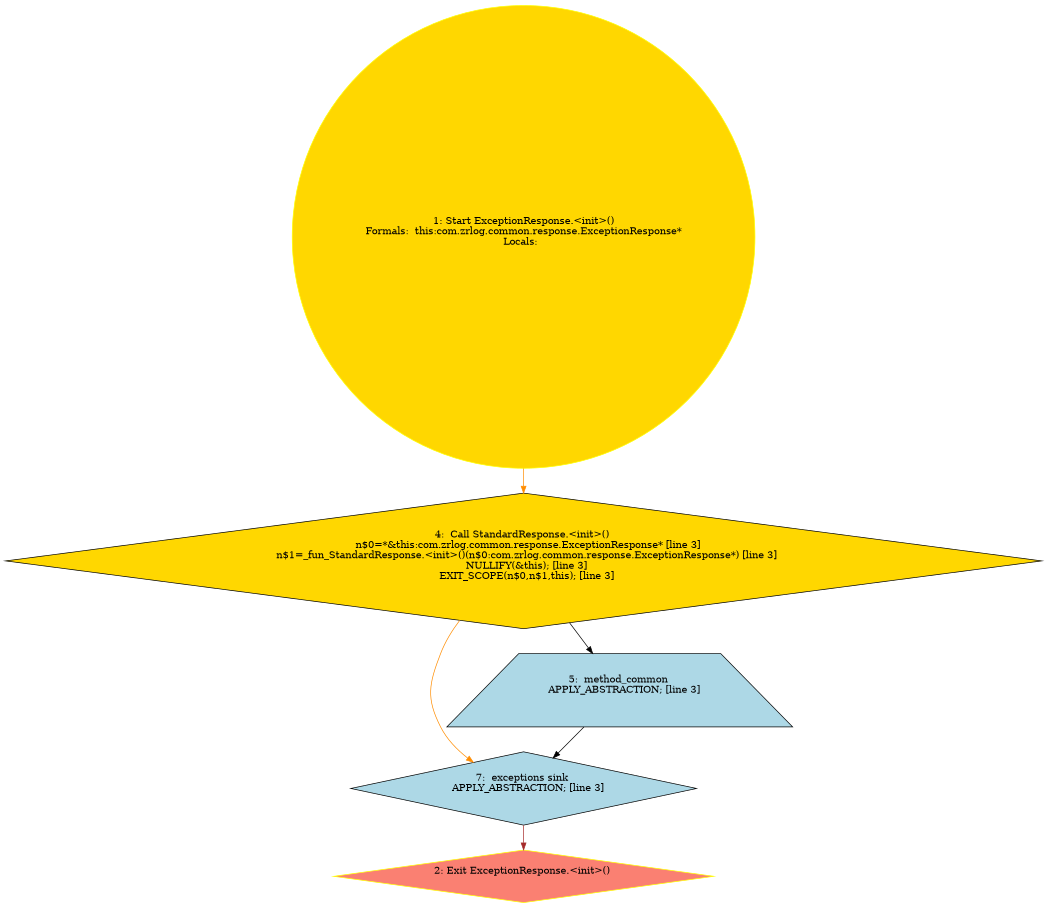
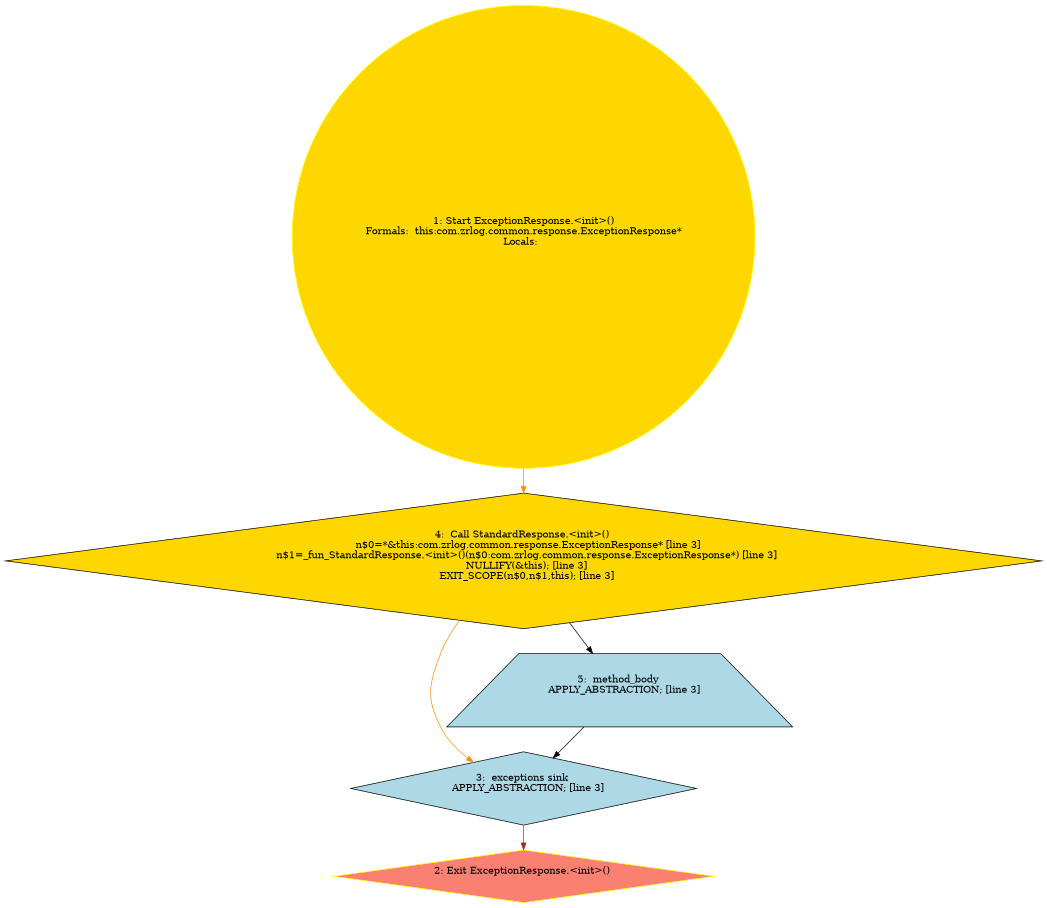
node "5:  method_common APPLY_ABSTRACTION; [line 3]": label "5:  method_common APPLY_ABSTRACTION; [line 3]" -> "5:  method_body APPLY_ABSTRACTION; [line 3]"
node "7:  exceptions sink APPLY_ABSTRACTION; [line 3]": label "7:  exceptions sink APPLY_ABSTRACTION; [line 3]" -> "3:  exceptions sink APPLY_ABSTRACTION; [line 3]"
